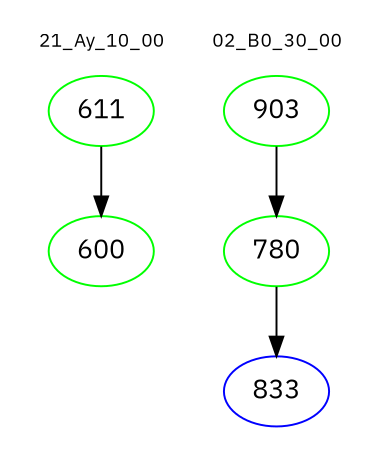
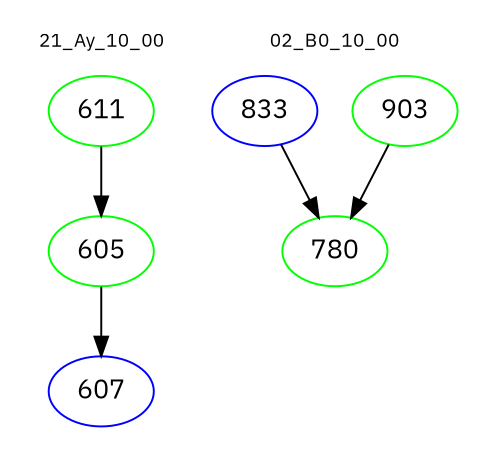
cluster "02_B0_30_00": label "02_B0_30_00" -> "02_B0_10_00"
node "600": label "600" -> "605"
edge "780" -> "833": reversed
node "607": added
